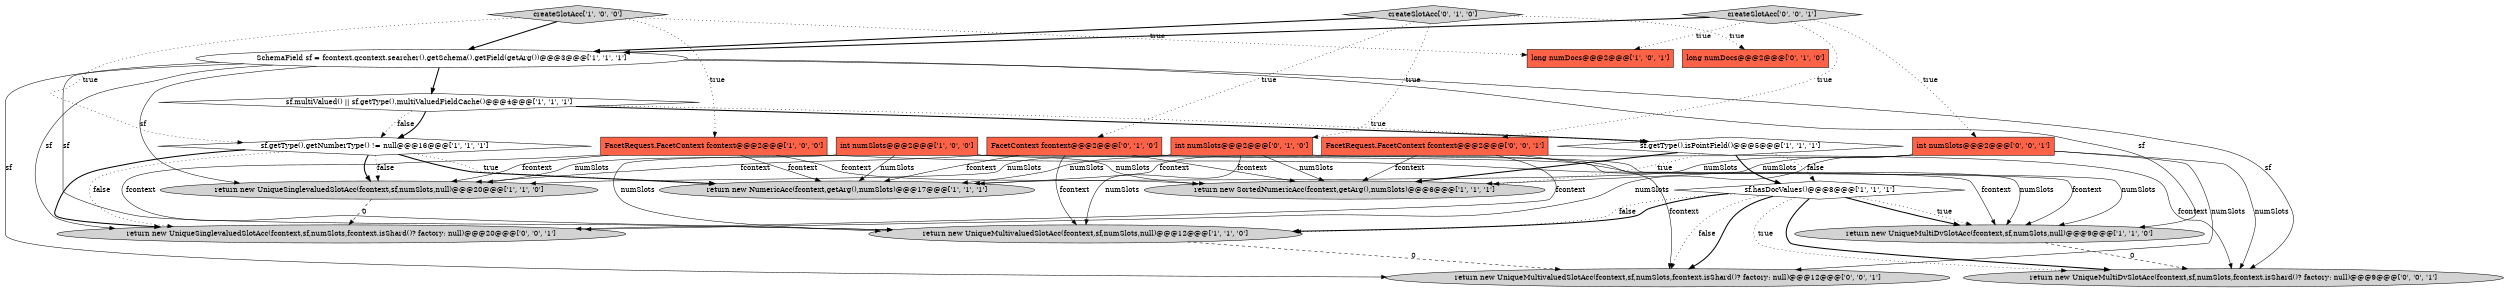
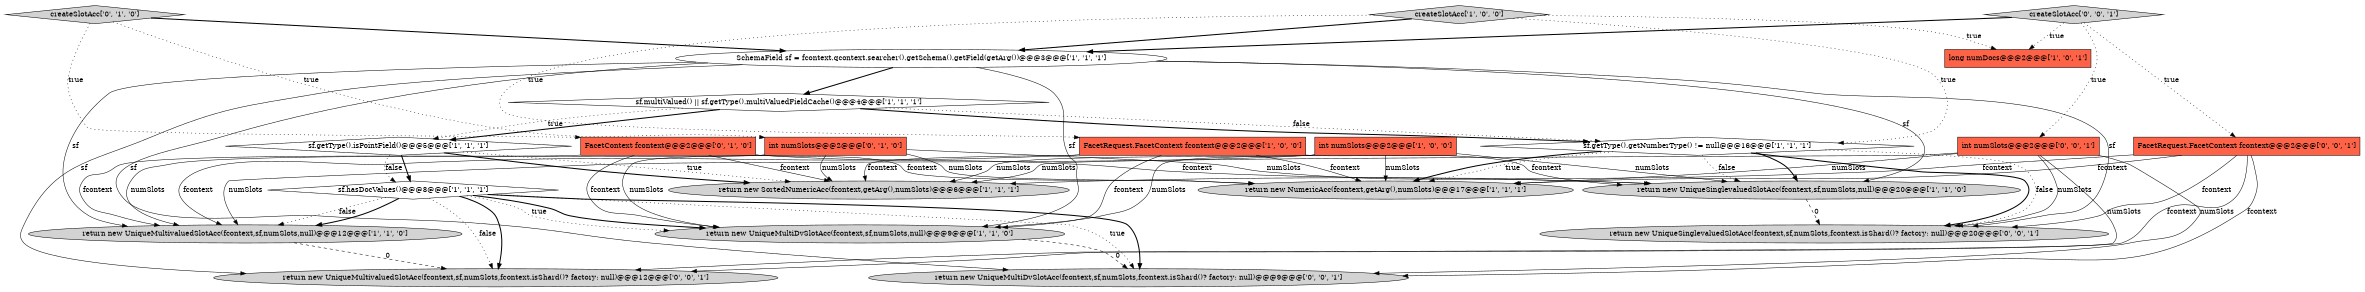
node "long numDocs@@@2@@@['0', '1', '0']": removed
